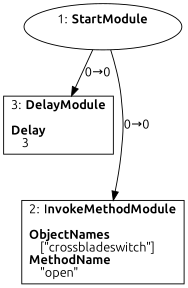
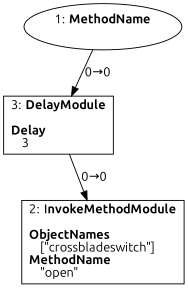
node "1:": text "StartModule" -> "MethodName"
edge "1:" -> "2:": now "3:" -> "2:"
